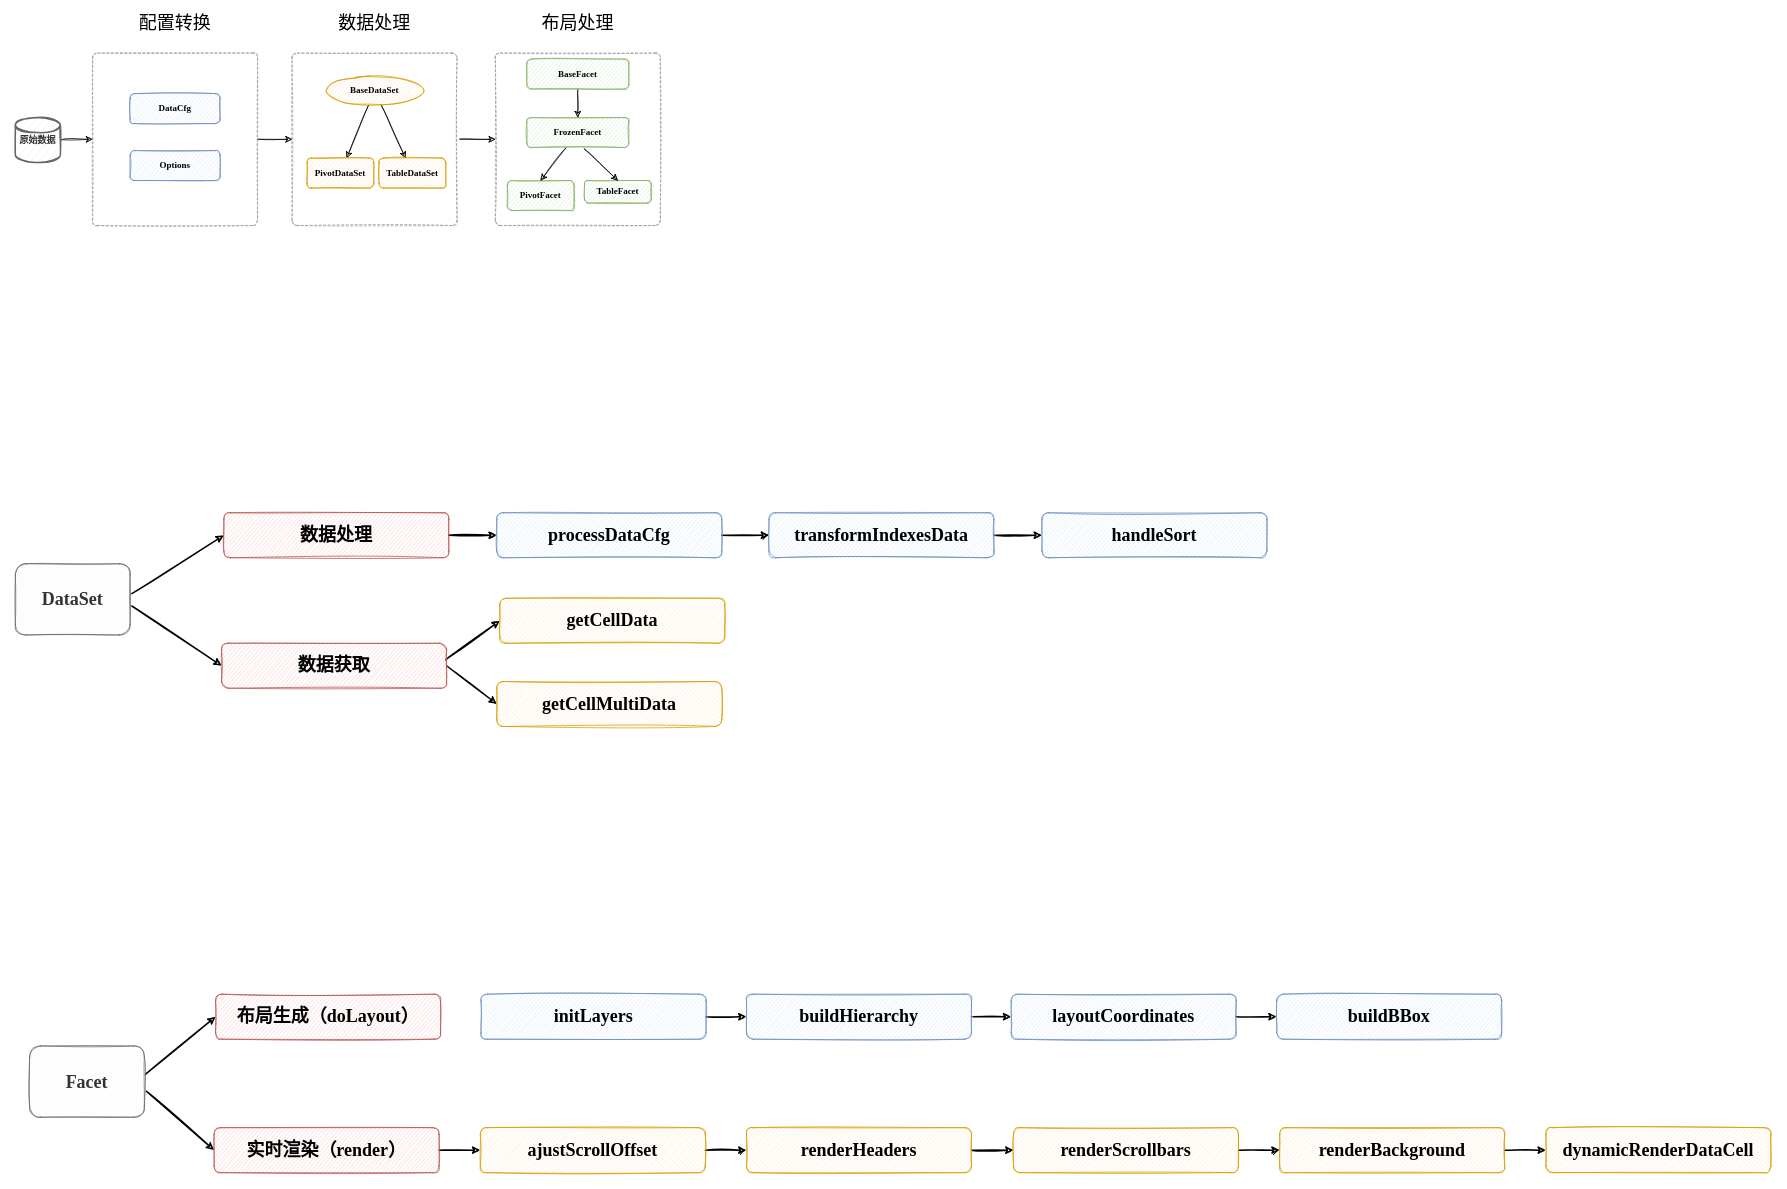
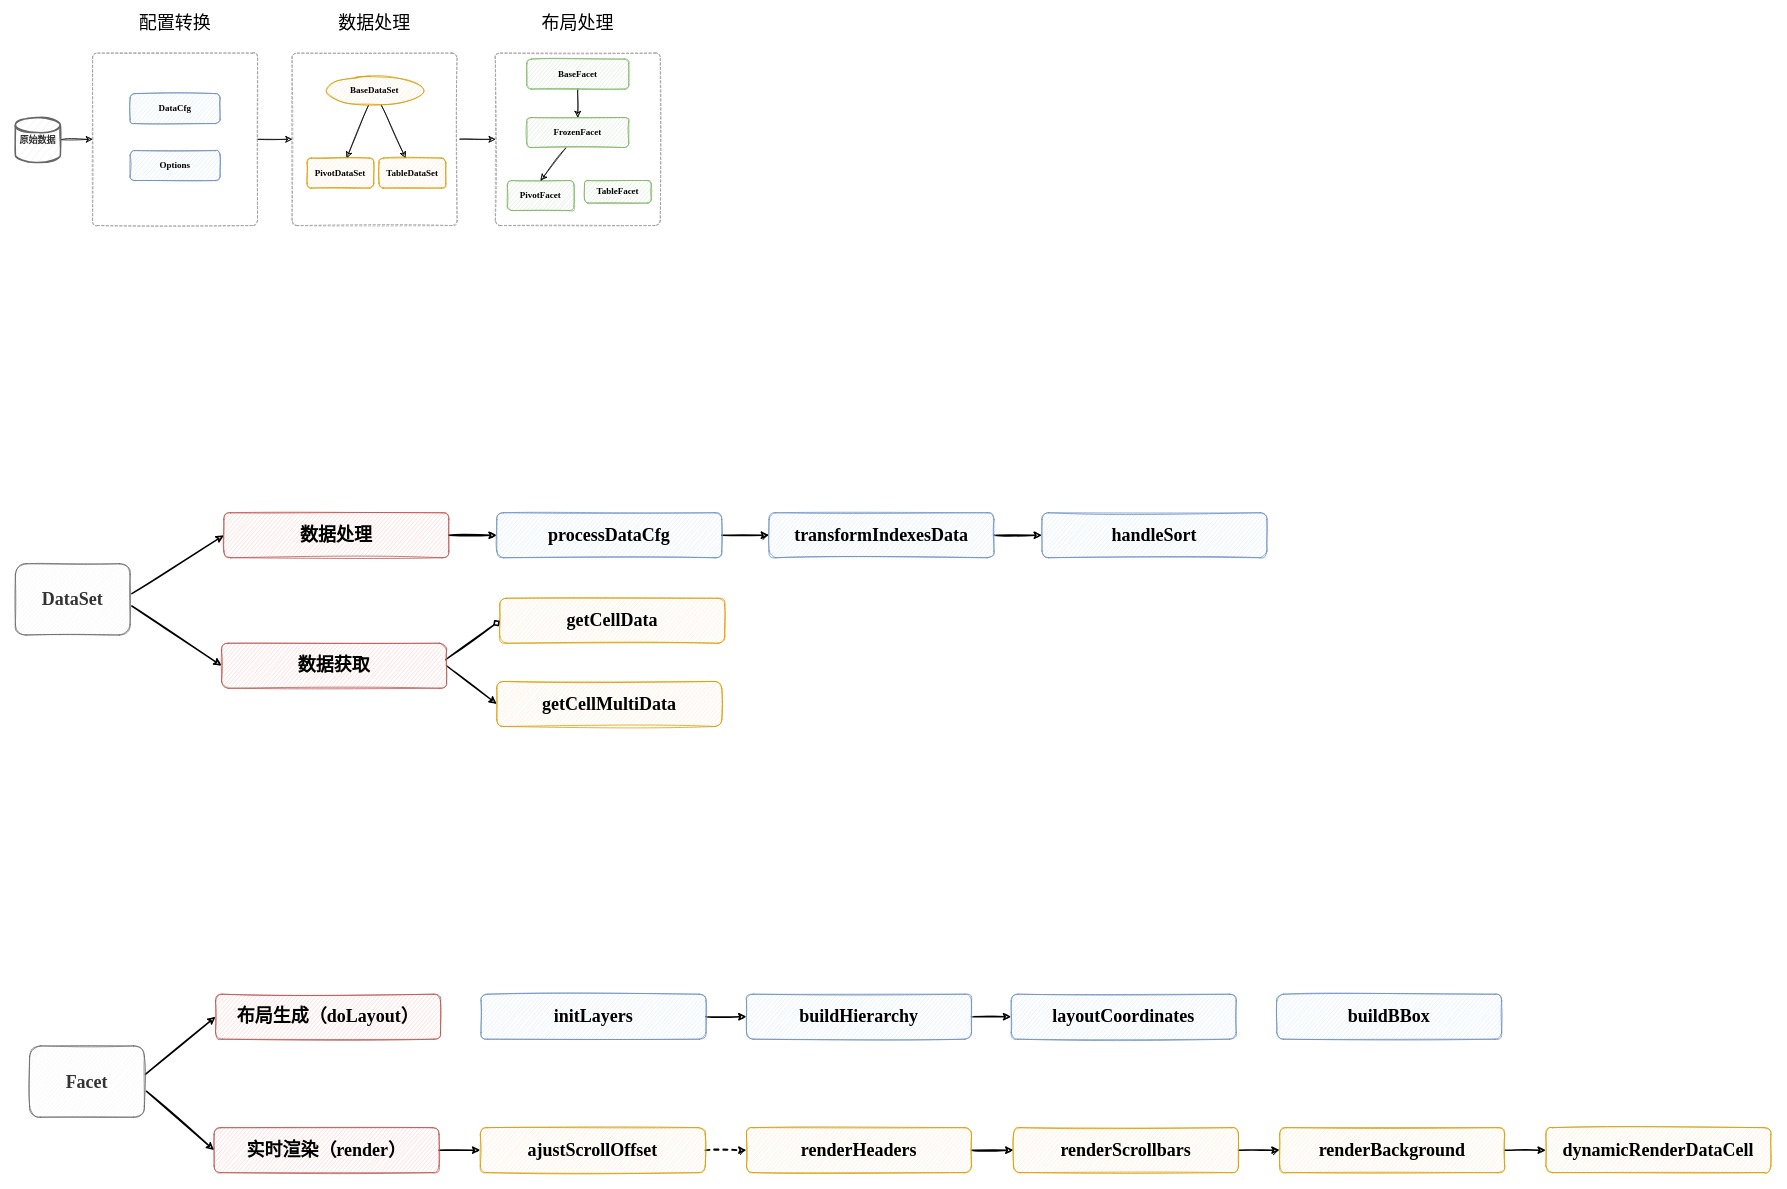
edge "FrozenFacet" -> "TableFacet": removed
edge "数据获取" -> "getCellData": arrowhead classic -> diamond
edge "layoutCoordinates" -> "buildBBox": removed
edge "ajustScrollOffset" -> "renderHeaders": style solid -> dashed
